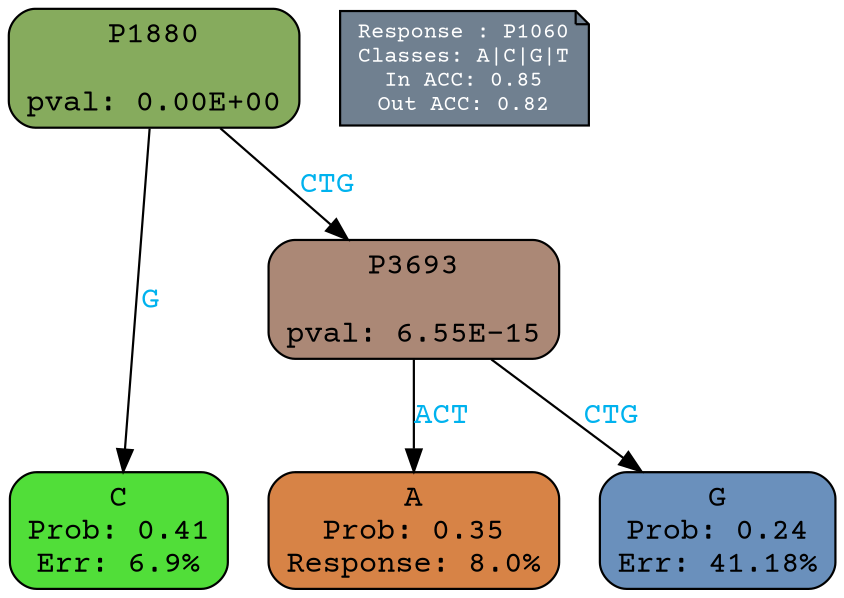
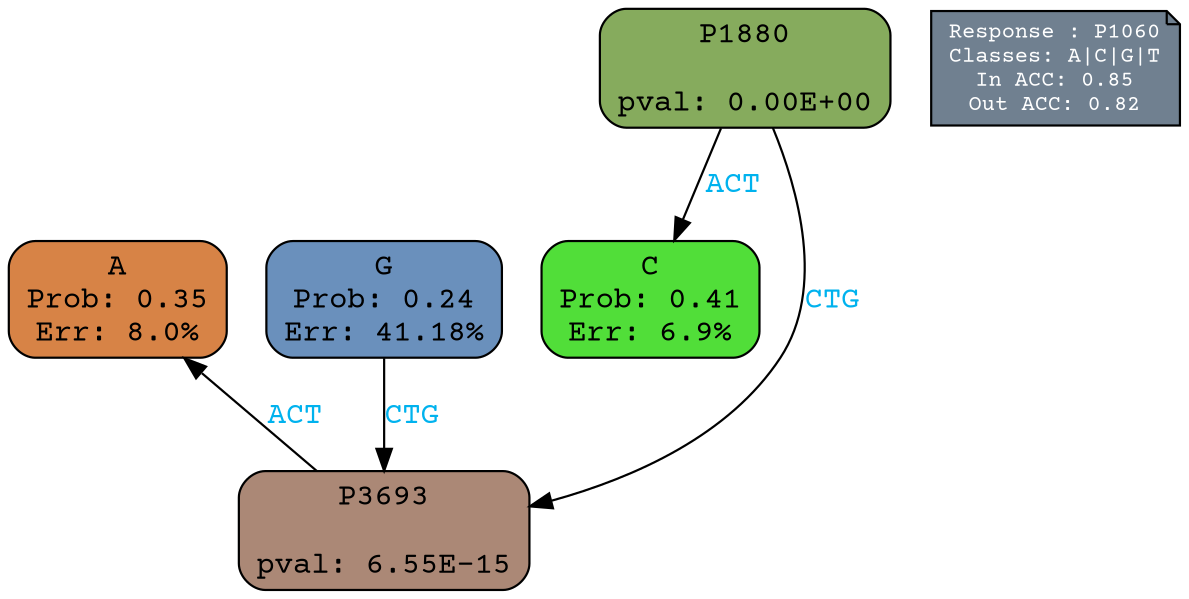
edge "P1880 pval: 0.00E+00" -> "C Prob: 0.41 Err: 6.9%": label "G" -> "ACT"
edge "P3693 pval: 6.55E-15" -> "G Prob: 0.24 Err: 41.18%": reversed
node "A Prob: 0.35 Response: 8.0%": label "A Prob: 0.35 Response: 8.0%" -> "A Prob: 0.35 Err: 8.0%"
